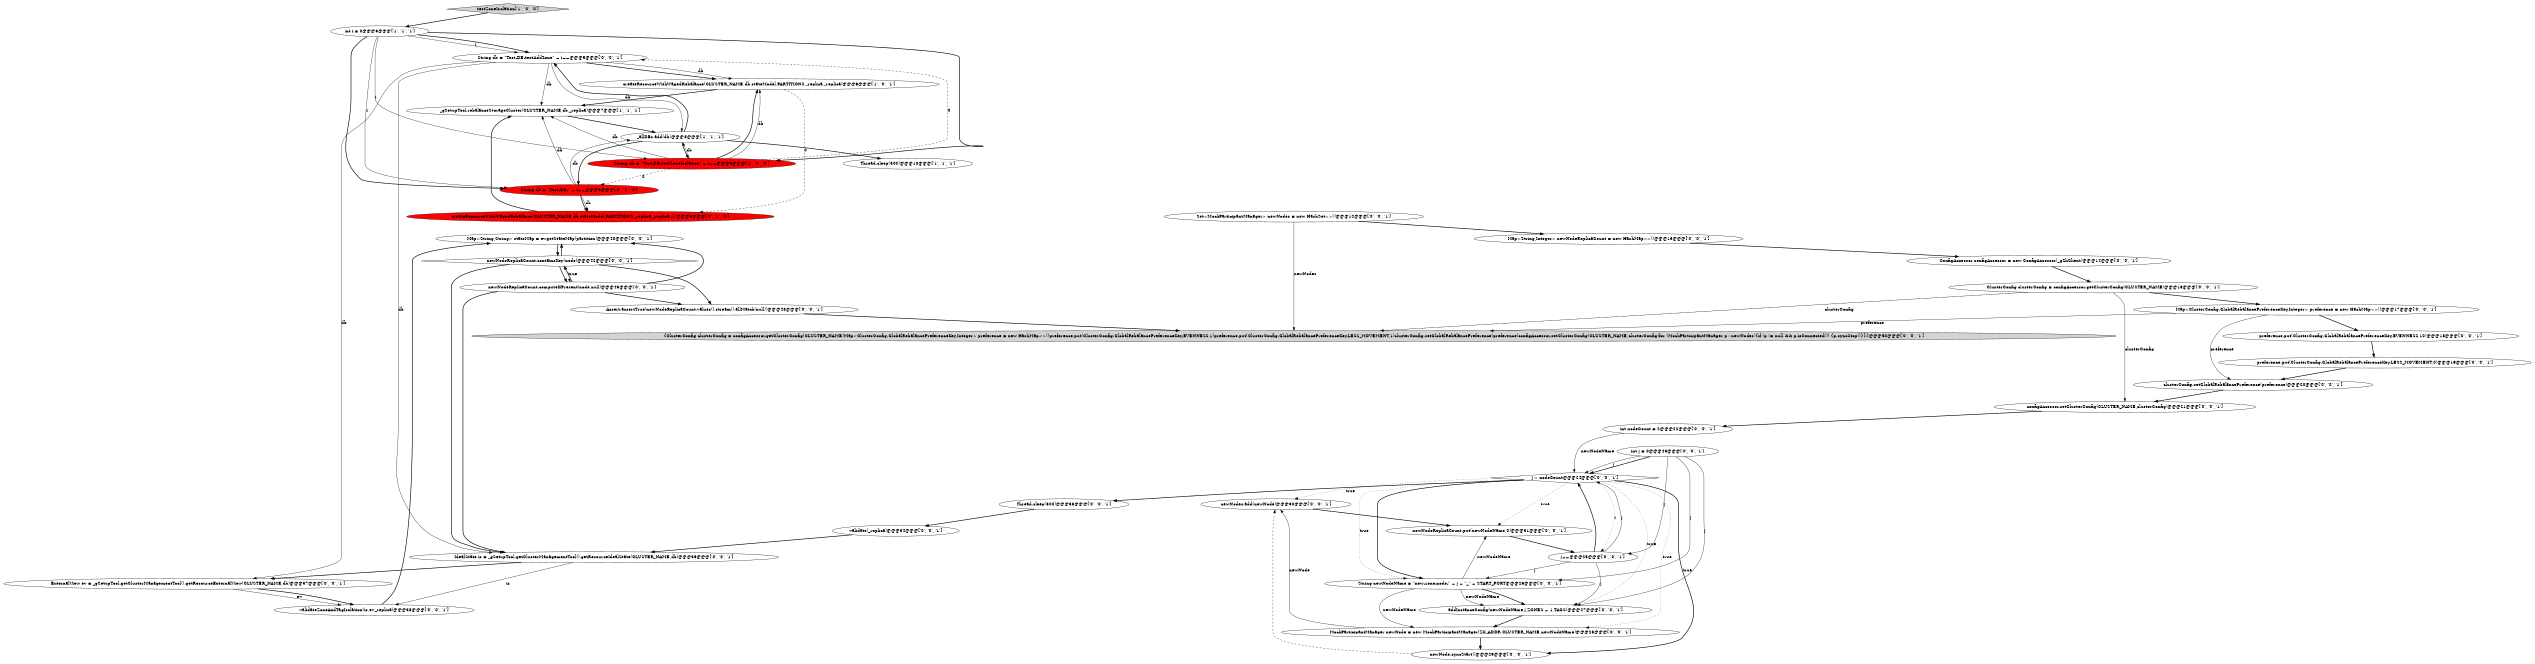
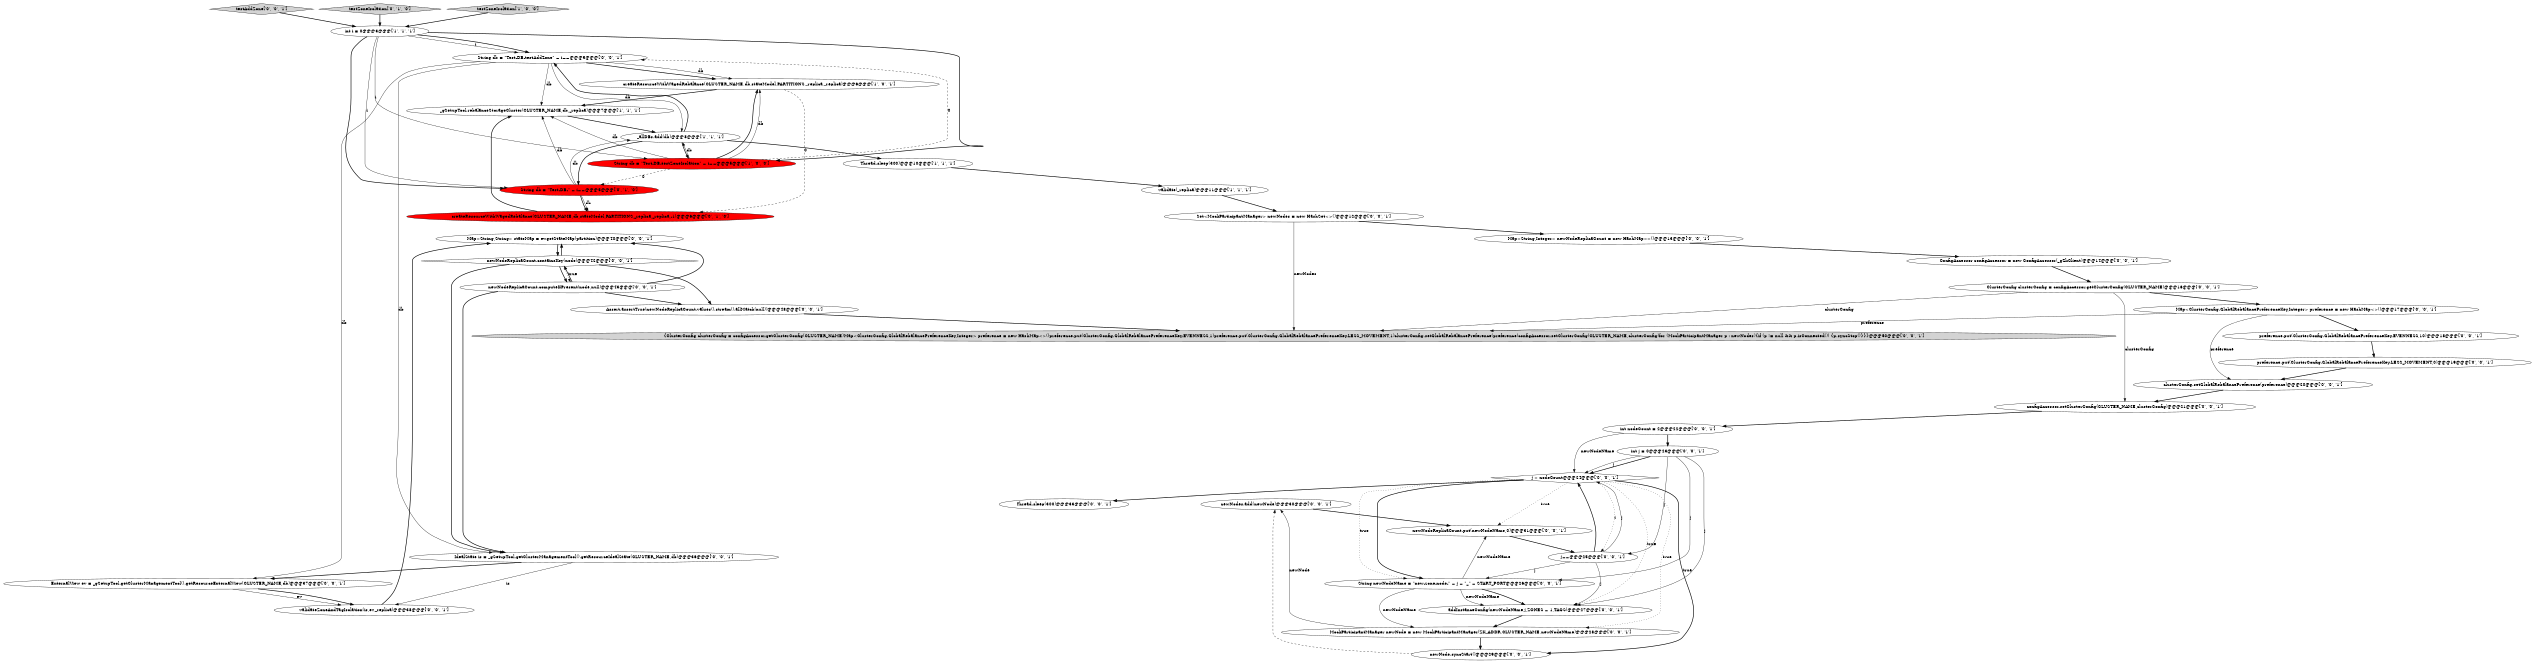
node "testAddZone['0', '0', '1']": added
node "testZoneIsolation['0', '1', '0']": added
node "validate(_replica)@@@11@@@['1', '1', '1']": added
edge "int nodeCount = 2@@@22@@@['0', '0', '1']" -> "int j = 0@@@23@@@['0', '0', '1']": added
edge "j < nodeCount@@@24@@@['0', '0', '1']" -> "newNodes.add(newNode)@@@30@@@['0', '0', '1']": removed, label "true"
node "validate(_replica)@@@34@@@['0', '0', '1']": removed
